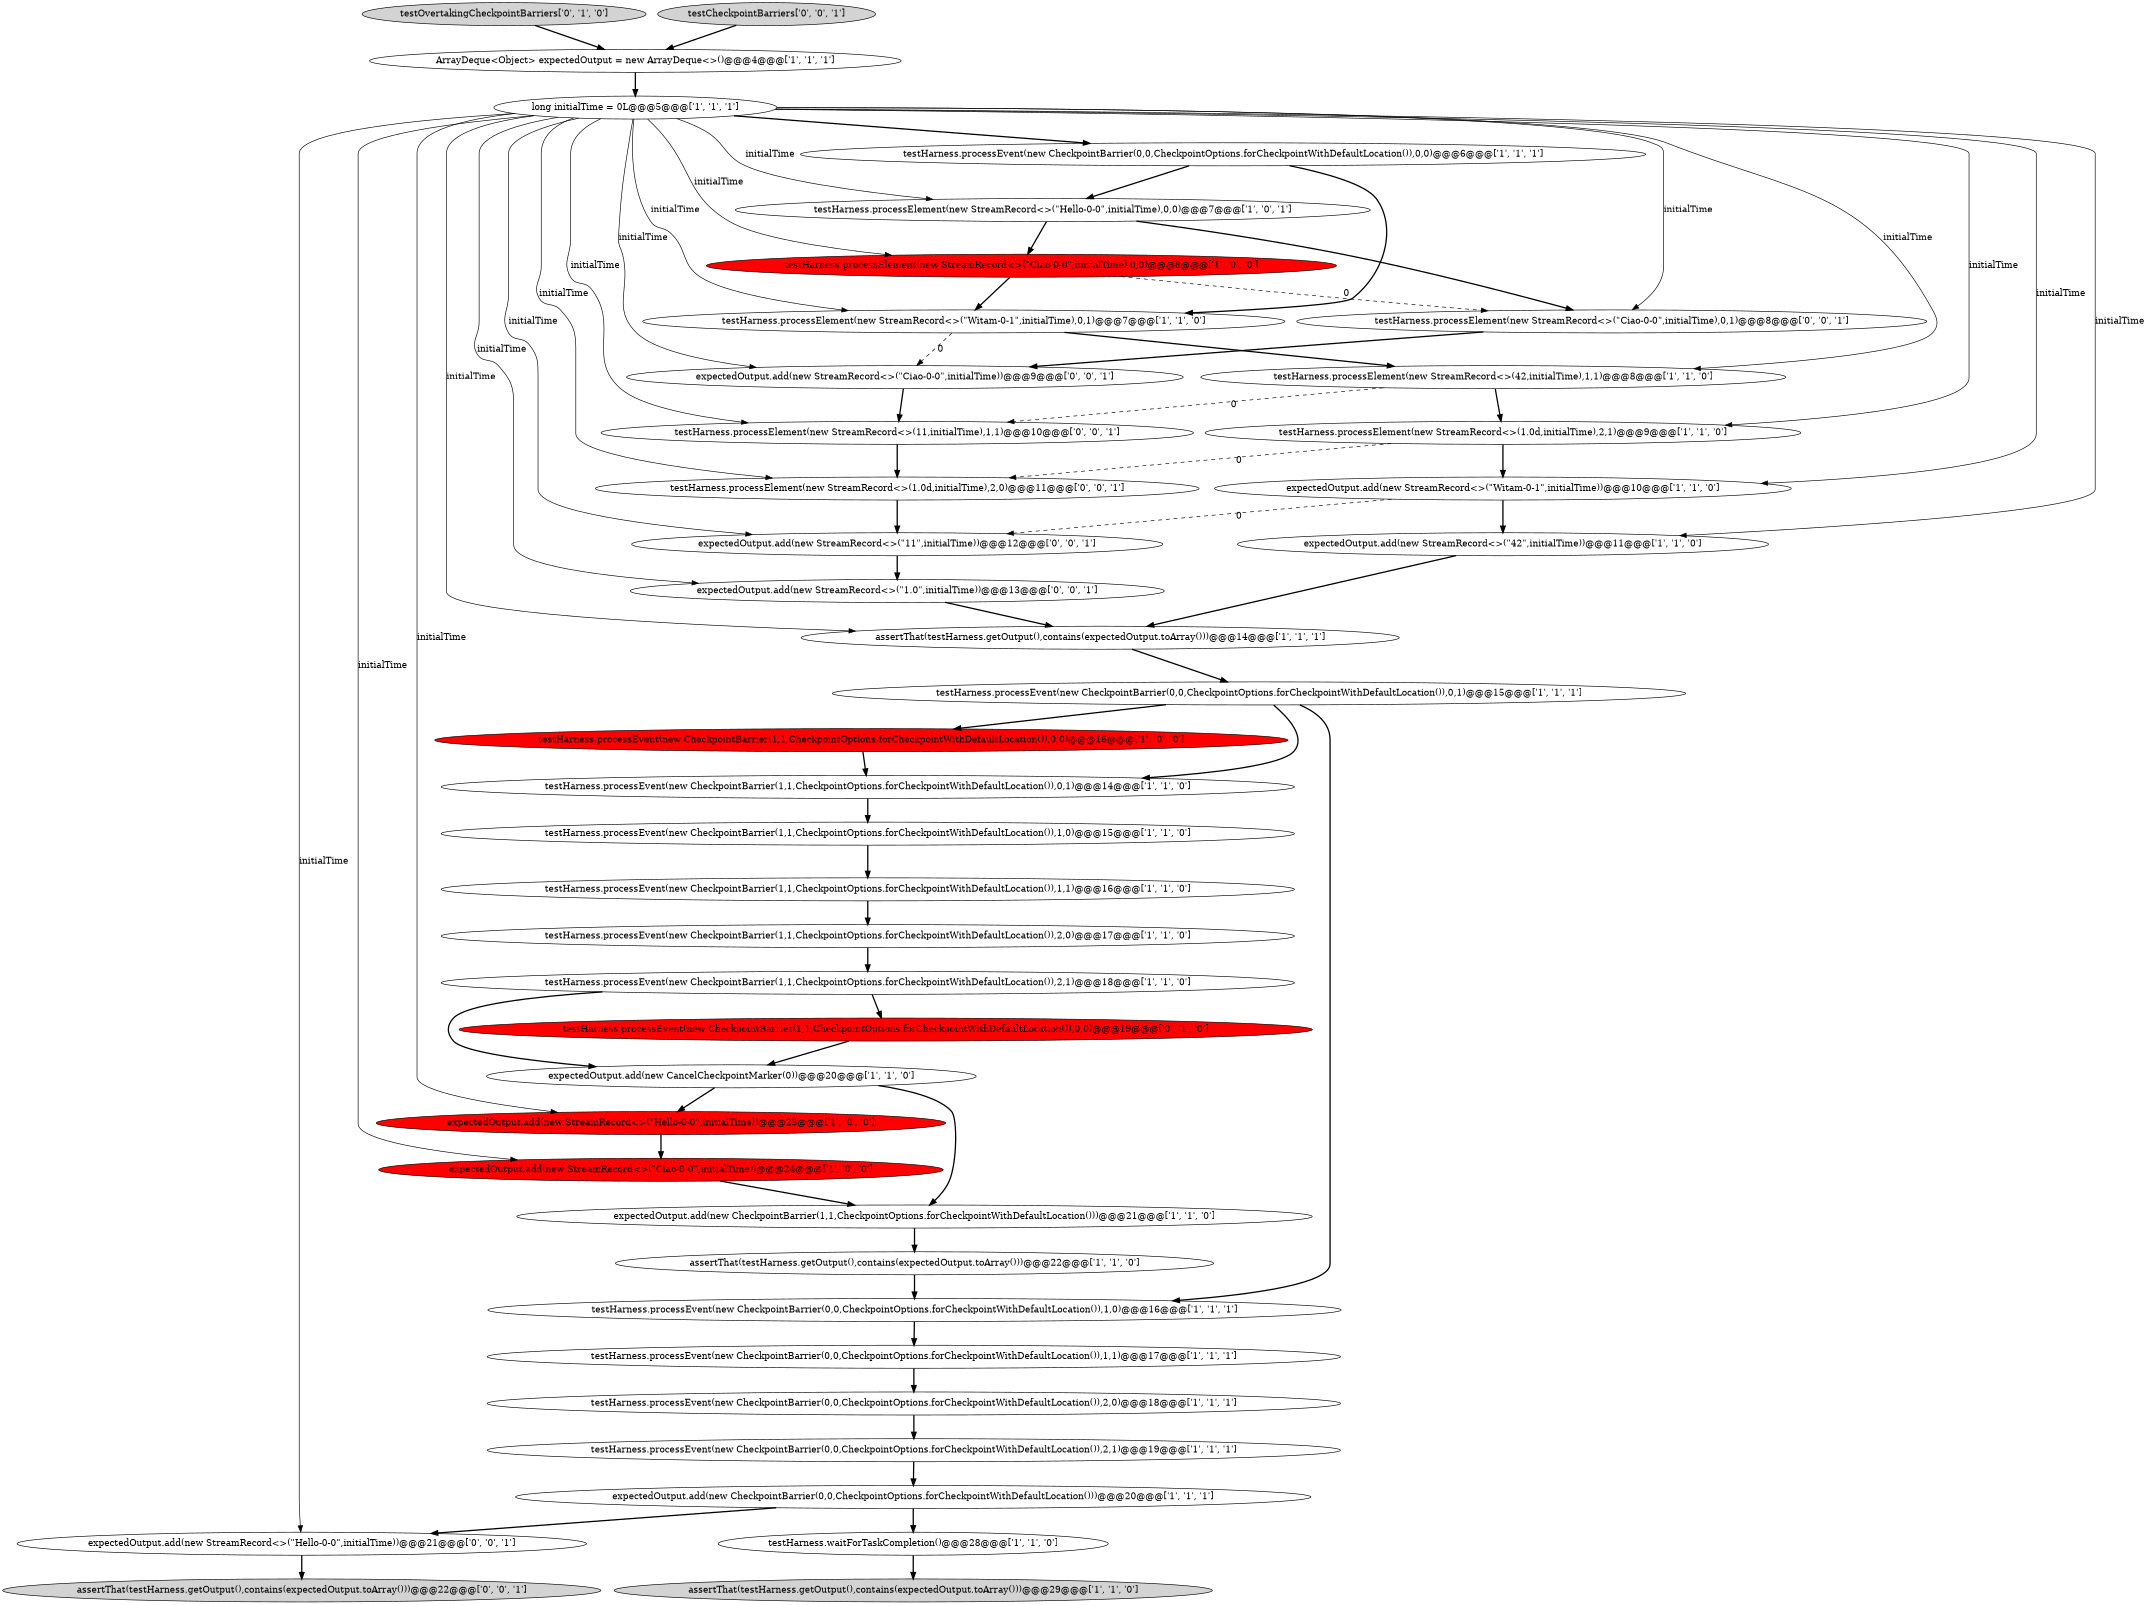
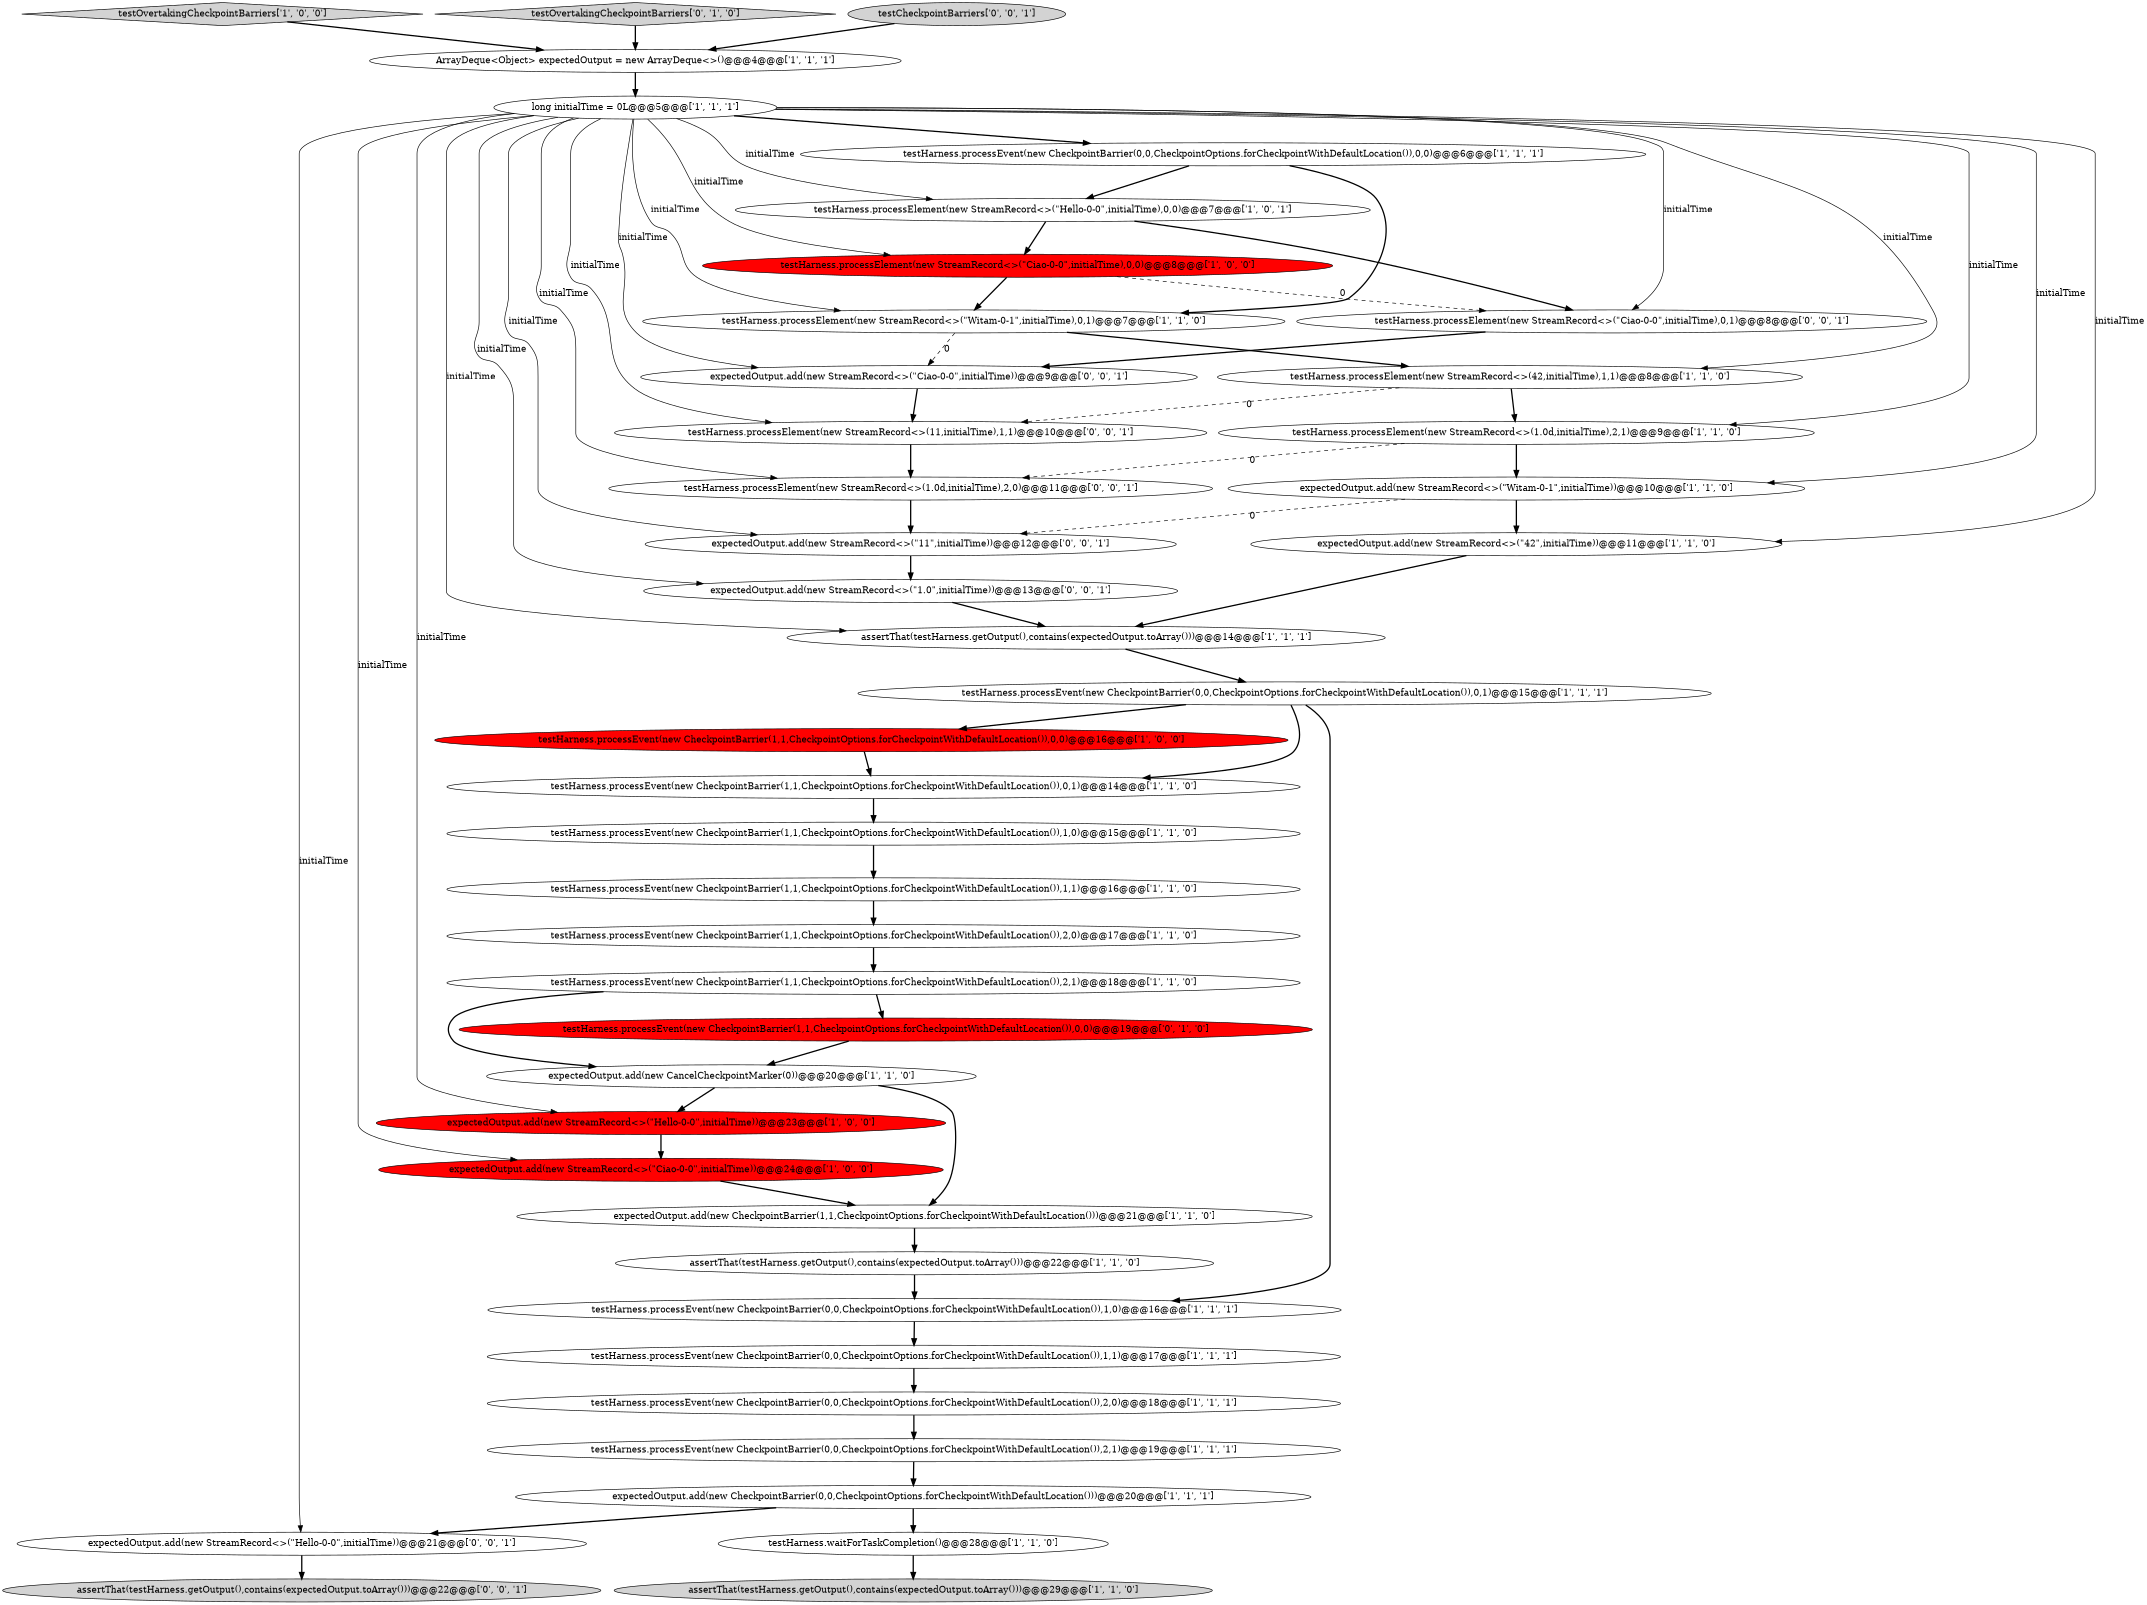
node "testOvertakingCheckpointBarriers['1', '0', '0']": added
node "testOvertakingCheckpointBarriers['0', '1', '0']": shape ellipse -> diamond
